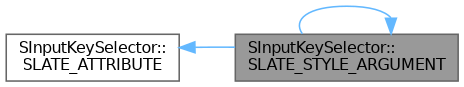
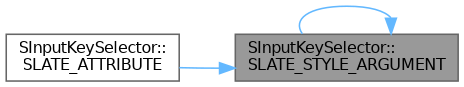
edge "SInputKeySelector:: SLATE_STYLE_ARGUMENT" -> "SInputKeySelector:: SLATE_ATTRIBUTE": reversed
